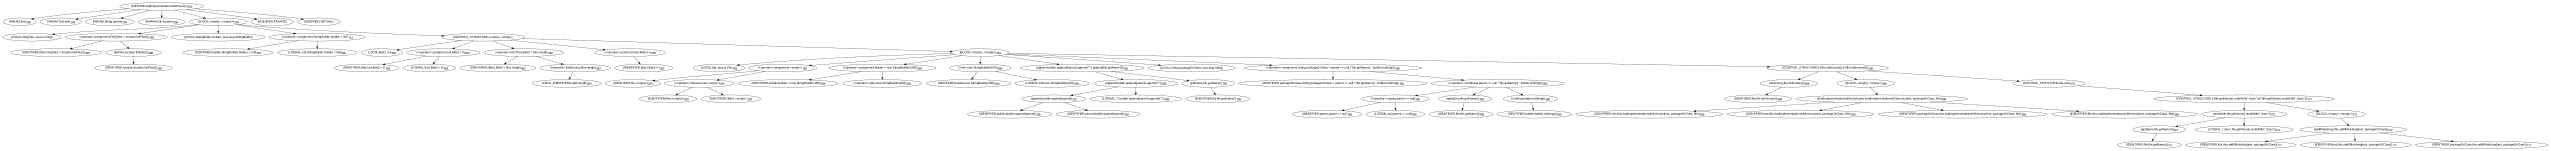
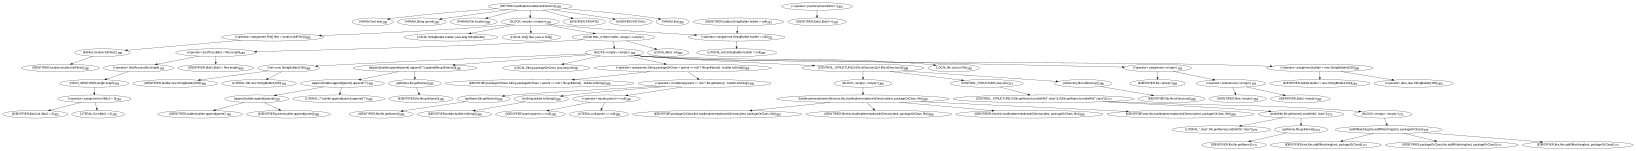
edge "(<operator>.assignment,StringBuilder builder = null)" -> "(IDENTIFIER,builder,StringBuilder builder = null)": reversed
edge "(CONTROL_STRUCTURE,<empty>,<empty>)" -> "(<operator>.assignment,int $idx2 = 0)": now "(FIELD_IDENTIFIER,length,length)" -> "(<operator>.assignment,int $idx2 = 0)"
edge "(CONTROL_STRUCTURE,<empty>,<empty>)" -> "(<operator>.postIncrement,$idx2++)": removed
node "(IDENTIFIER,files,File[] files = location.listFiles())": removed
